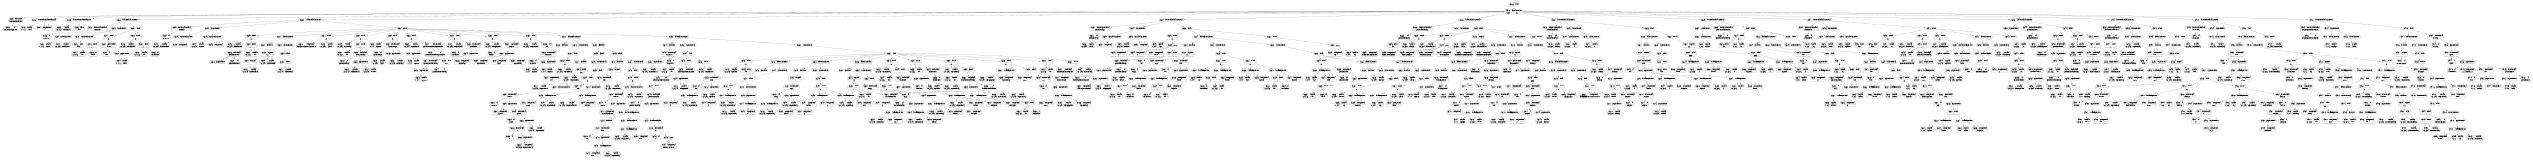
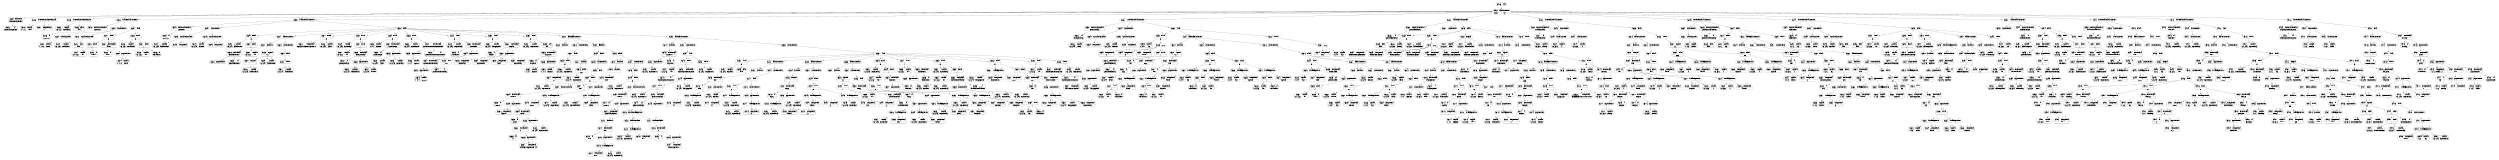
node "159104": text "IfThenStatement" -> "Break"
node "158760": text "netmask" -> "ntop"
node "158425": text "Array" -> "ArgumentList"
